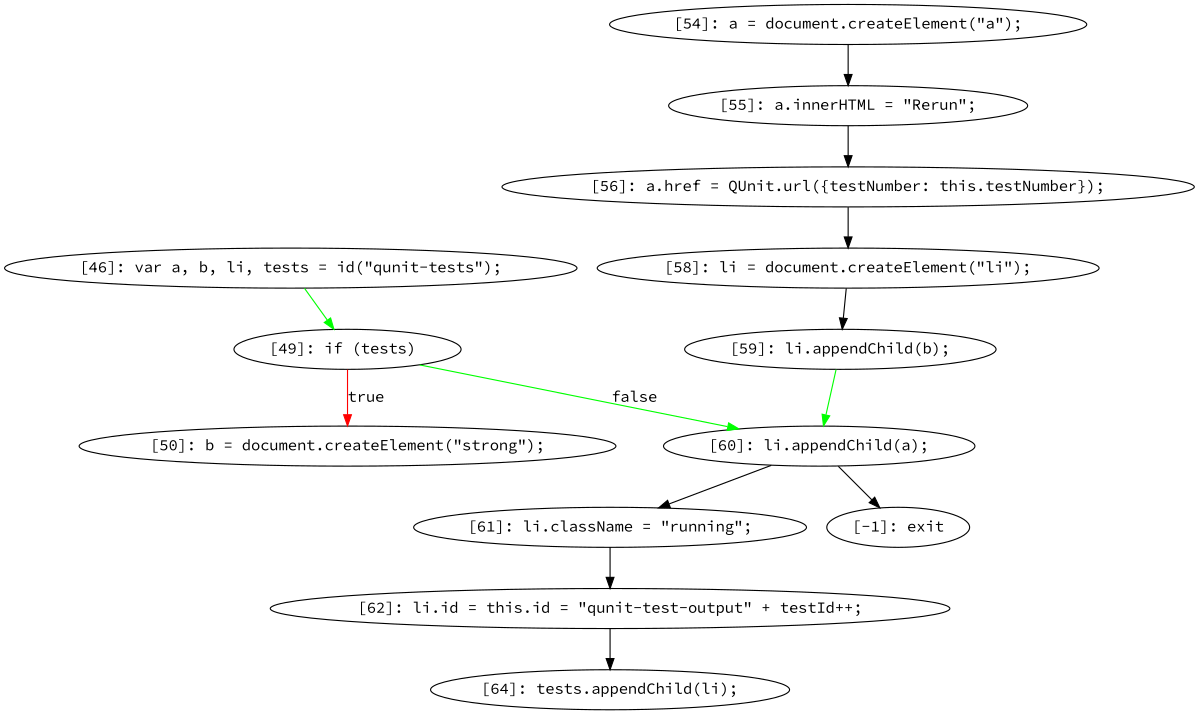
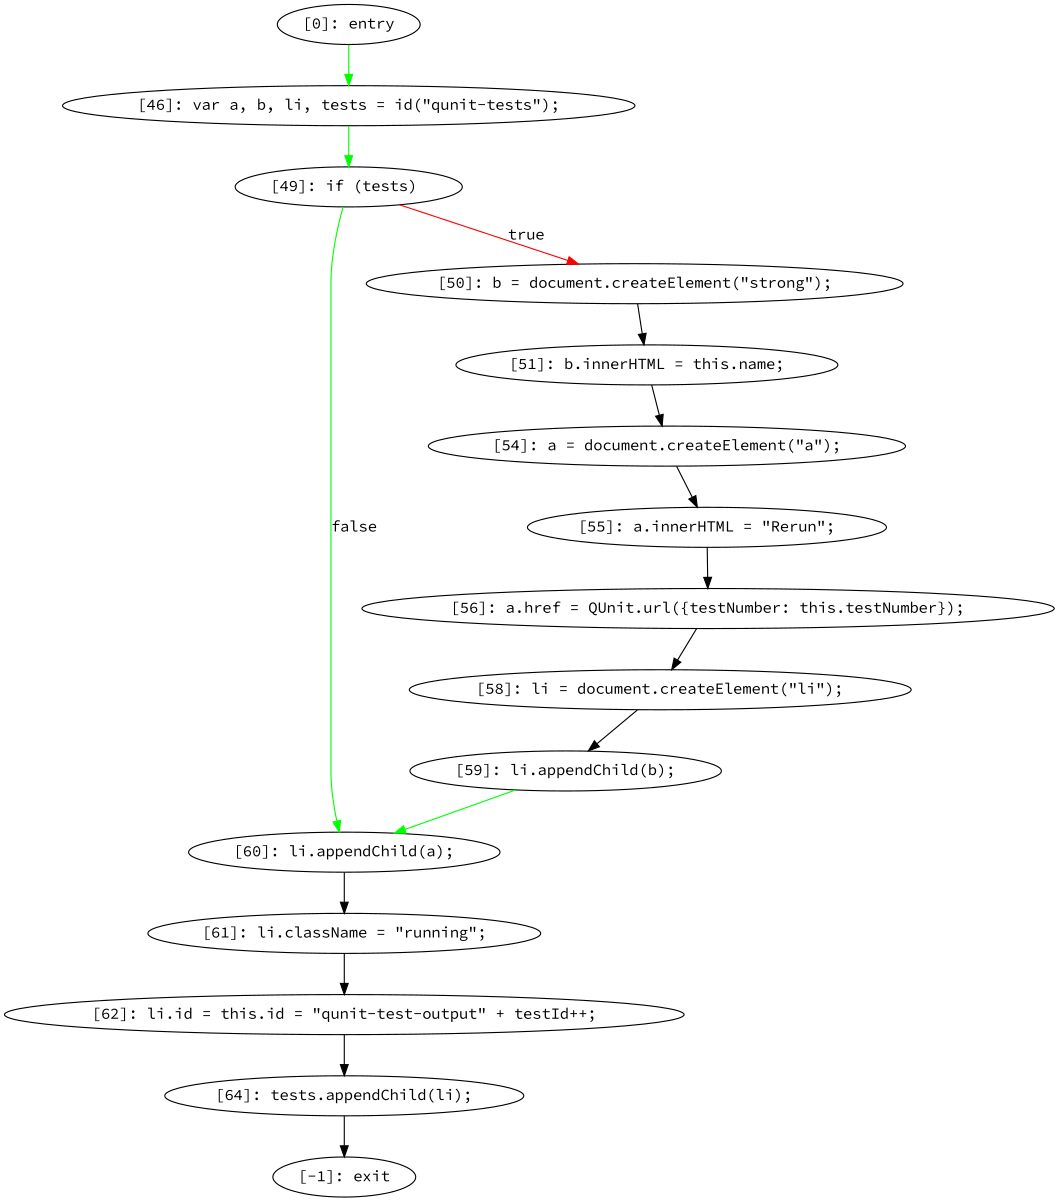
node "[0]: entry": added
node "[51]: b.innerHTML = this.name;": added
edge "[60]: li.appendChild(a);" -> "[-1]: exit": now "[64]: tests.appendChild(li);" -> "[-1]: exit"
